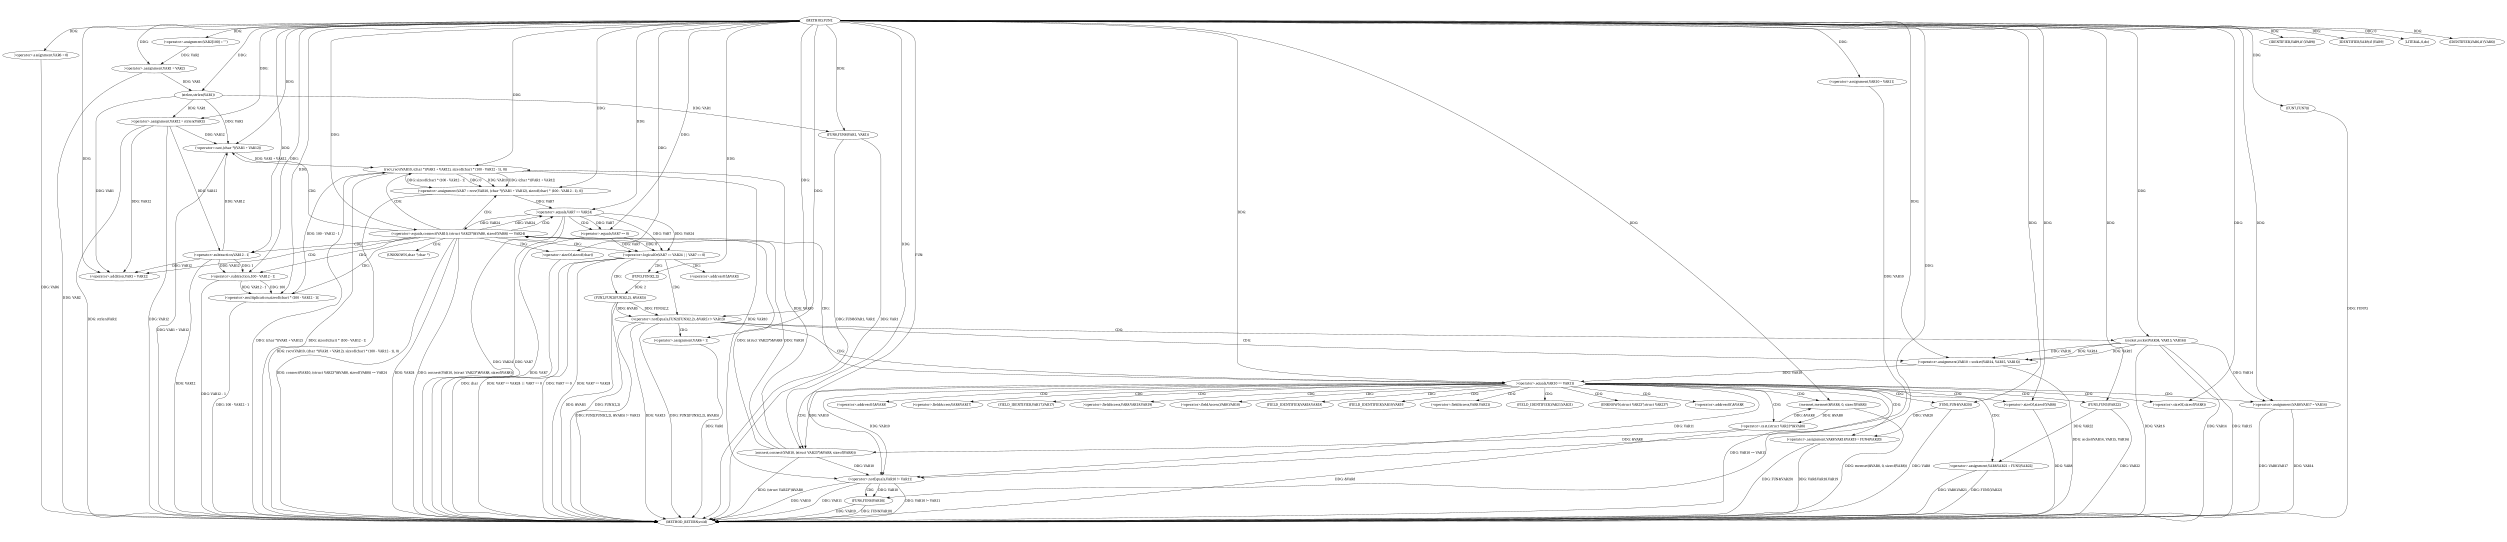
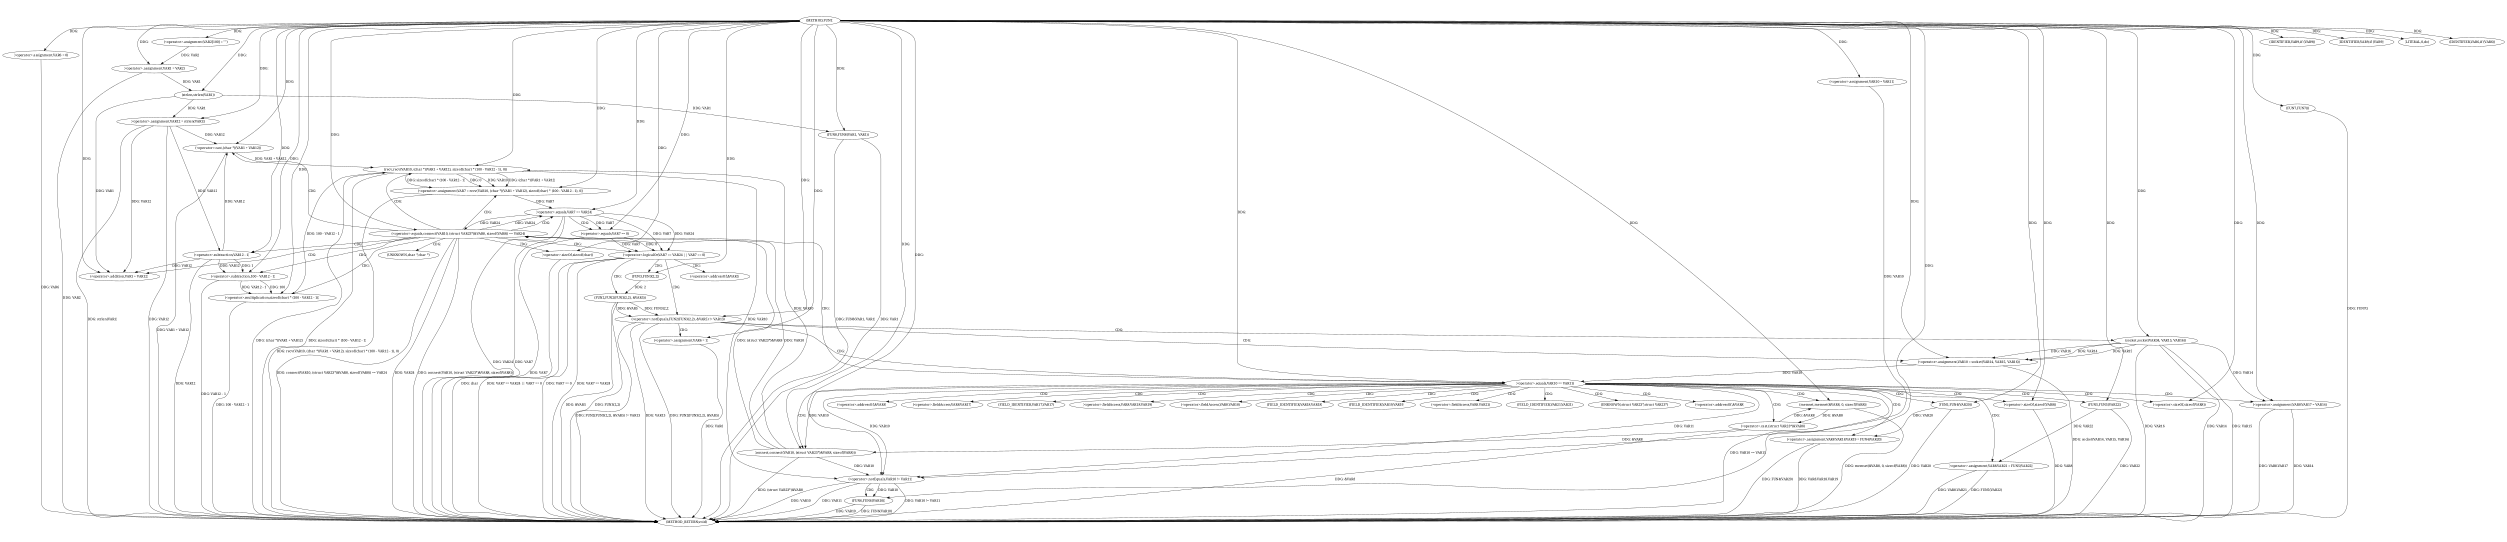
edge "(METHOD,FUN1)" -> "(LITERAL,0,do)": label "DDG: 0" -> "DDG: "
edge "(strlen,strlen(VAR1))" -> "(<operator>.cast,(char *)(VAR1 + VAR12))": removed, label "DDG: VAR1"
edge "(METHOD,FUN1)" -> "(<operator>.notEquals,VAR10 != VAR11)": label "FUN: " -> "DDG: "
edge "(FUN5,FUN4(VAR20))" -> "(METHOD_RETURN,void)": label "DDG: VAR8" -> "DDG: VAR20"
